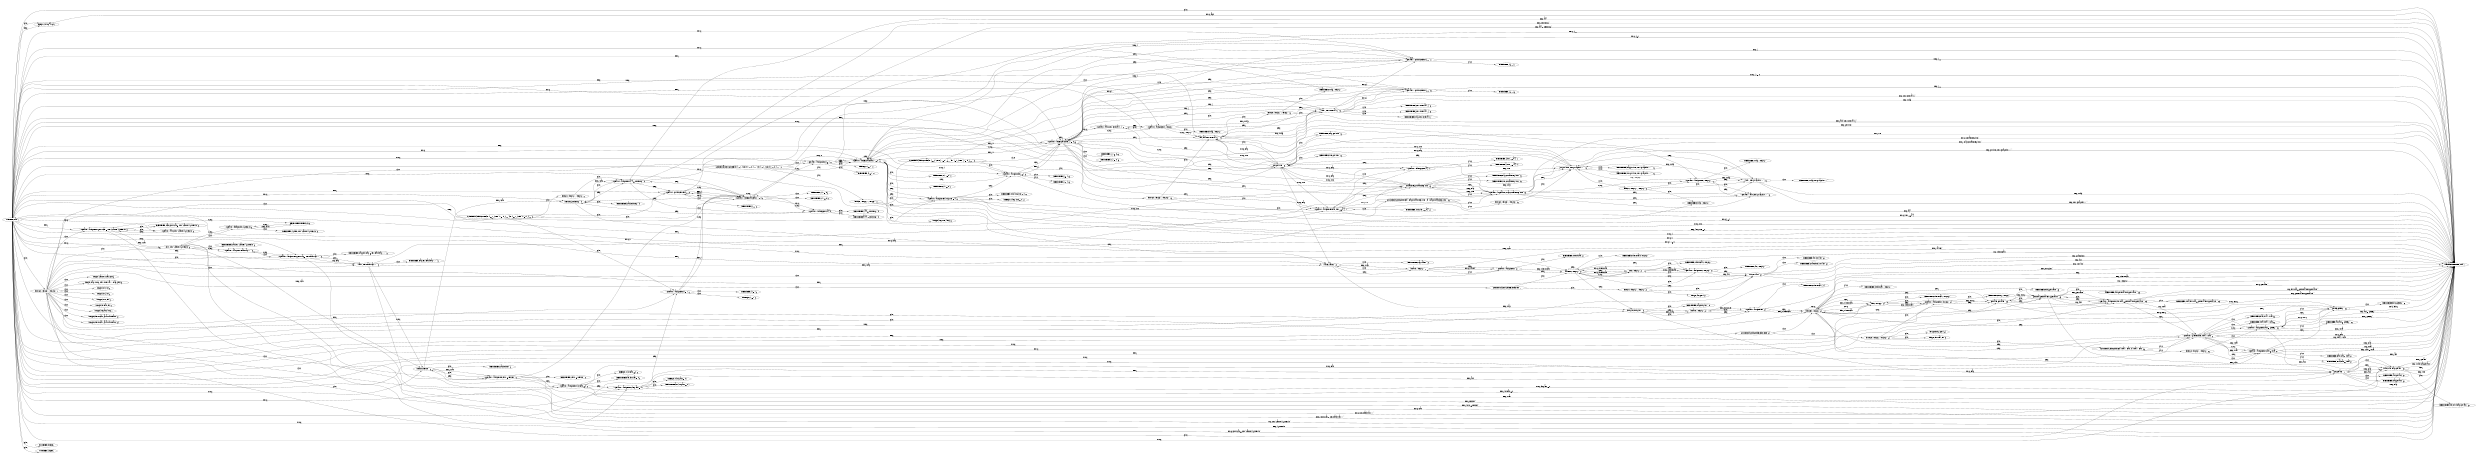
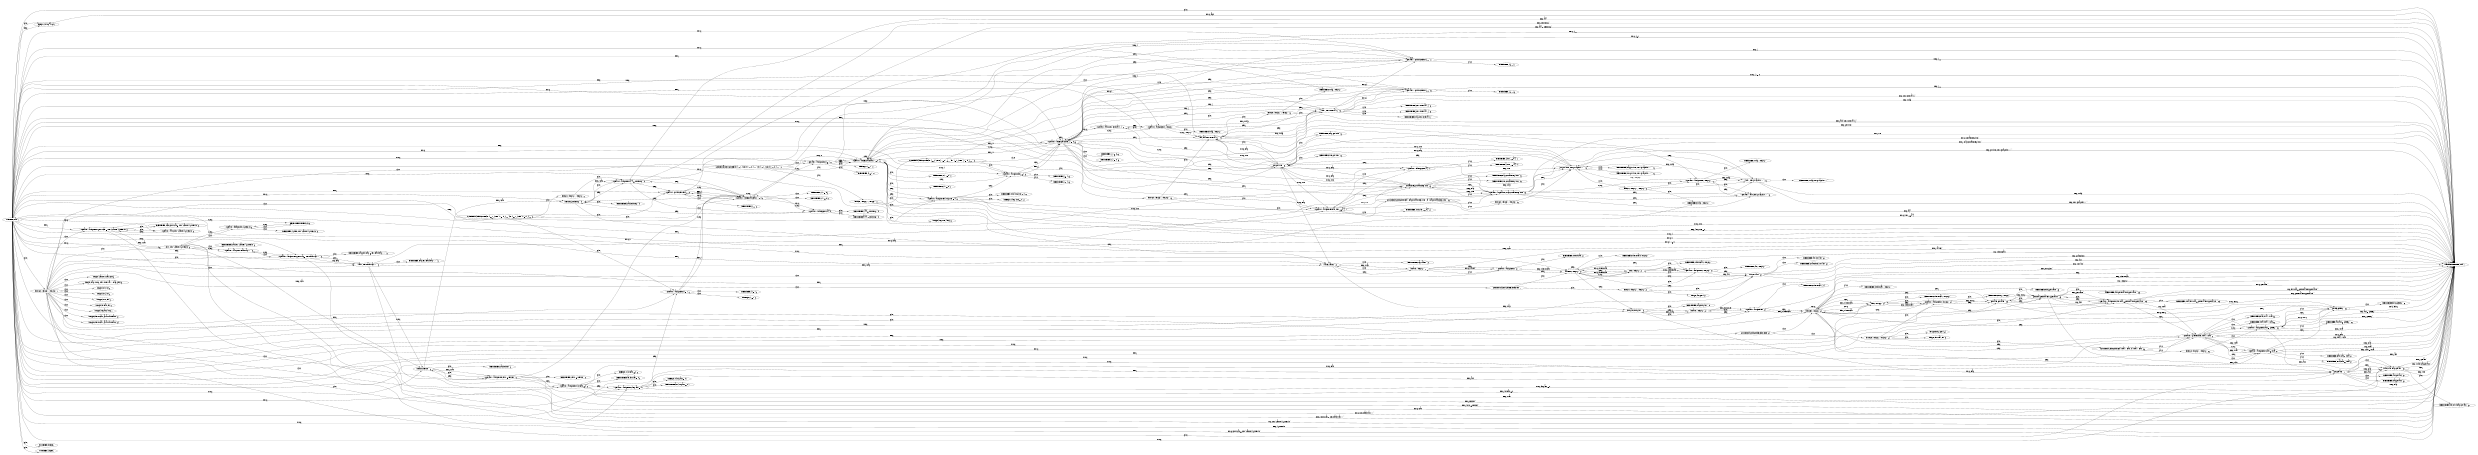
edge "(IDENTIFIER,sum,sum += a[j])" -> "(<operator>.assignmentPlus,sum += a[j])": reversed
edge "(<operator>.assignment,j = i)" -> "(METHOD_RETURN,void)": removed, label "DDG: j = i"
edge "(<operator>.fieldAccess,System.in)" -> "(FIELD_IDENTIFIER,in,in)": label "DDG: max" -> "AST: "
